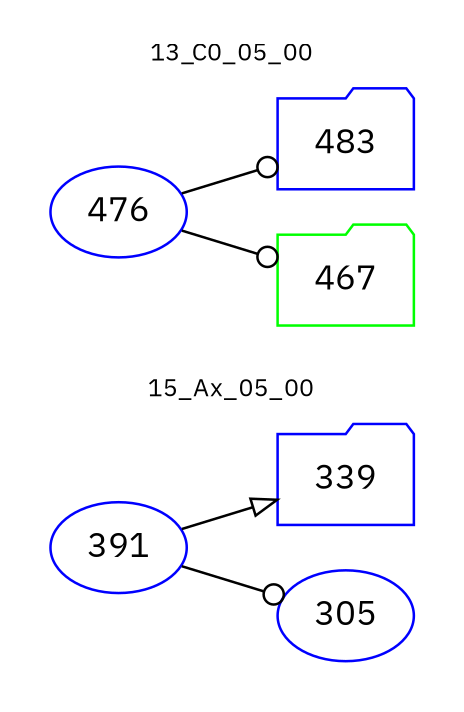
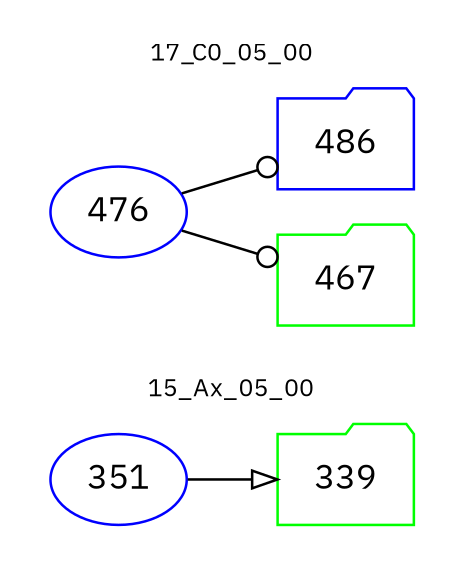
cluster "13_C0_05_00": label "13_C0_05_00" -> "17_C0_05_00"
node "483": label "483" -> "486"
node "339": color blue -> green
node "391": label "391" -> "351"
node "305": removed
